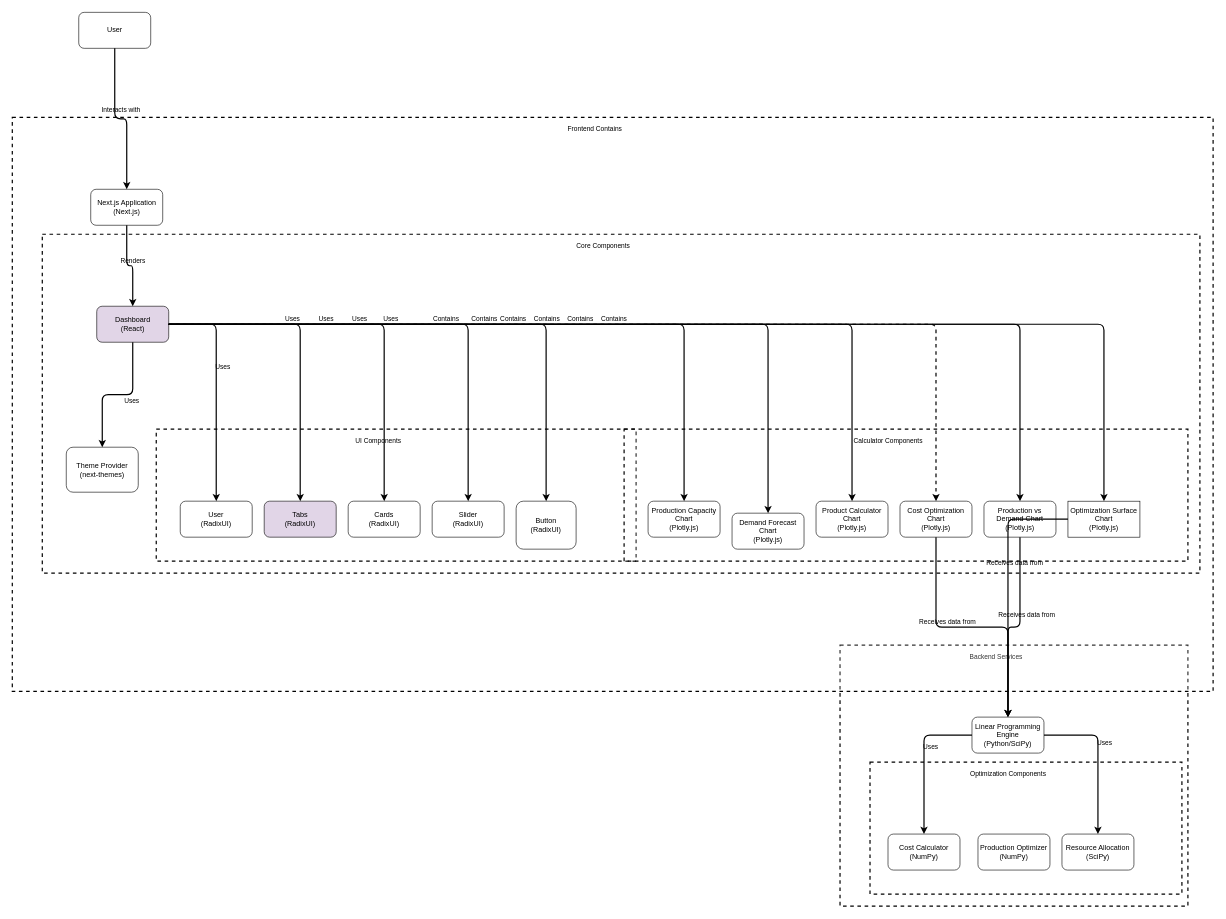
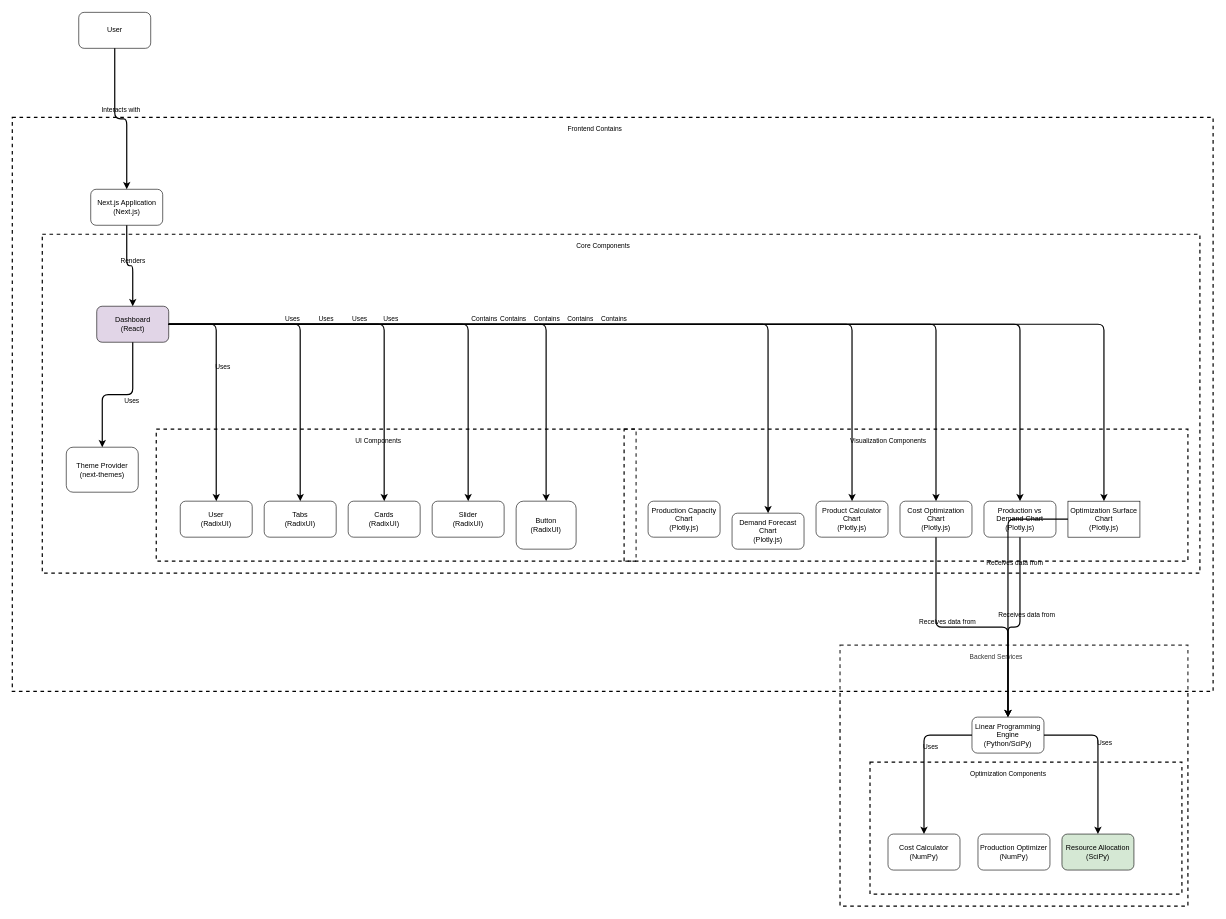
edge "Dashboard (React)" -> "Cost Optimization Chart (Plotly.js)": style dashed -> solid
edge "Dashboard (React)" -> "Production Capacity Chart (Plotly.js)": removed, label "Contains"
node "Calculator Components": label "Calculator Components" -> "Visualization Components"
node "Tabs (RadixUI)": fillcolor #e1d5e7 -> #ffffff
node "Resource Allocation (SciPy)": fillcolor #ffffff -> #d5e8d4
